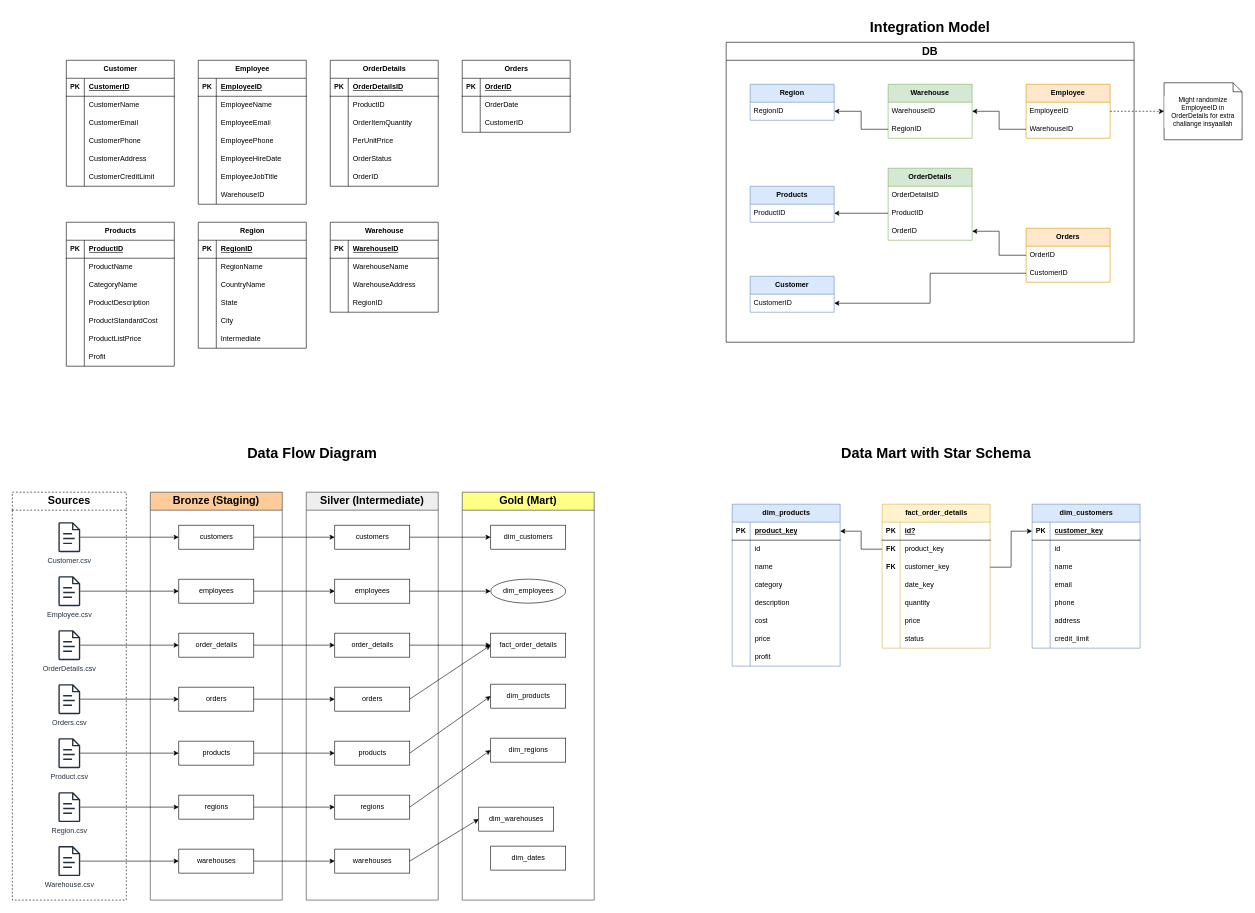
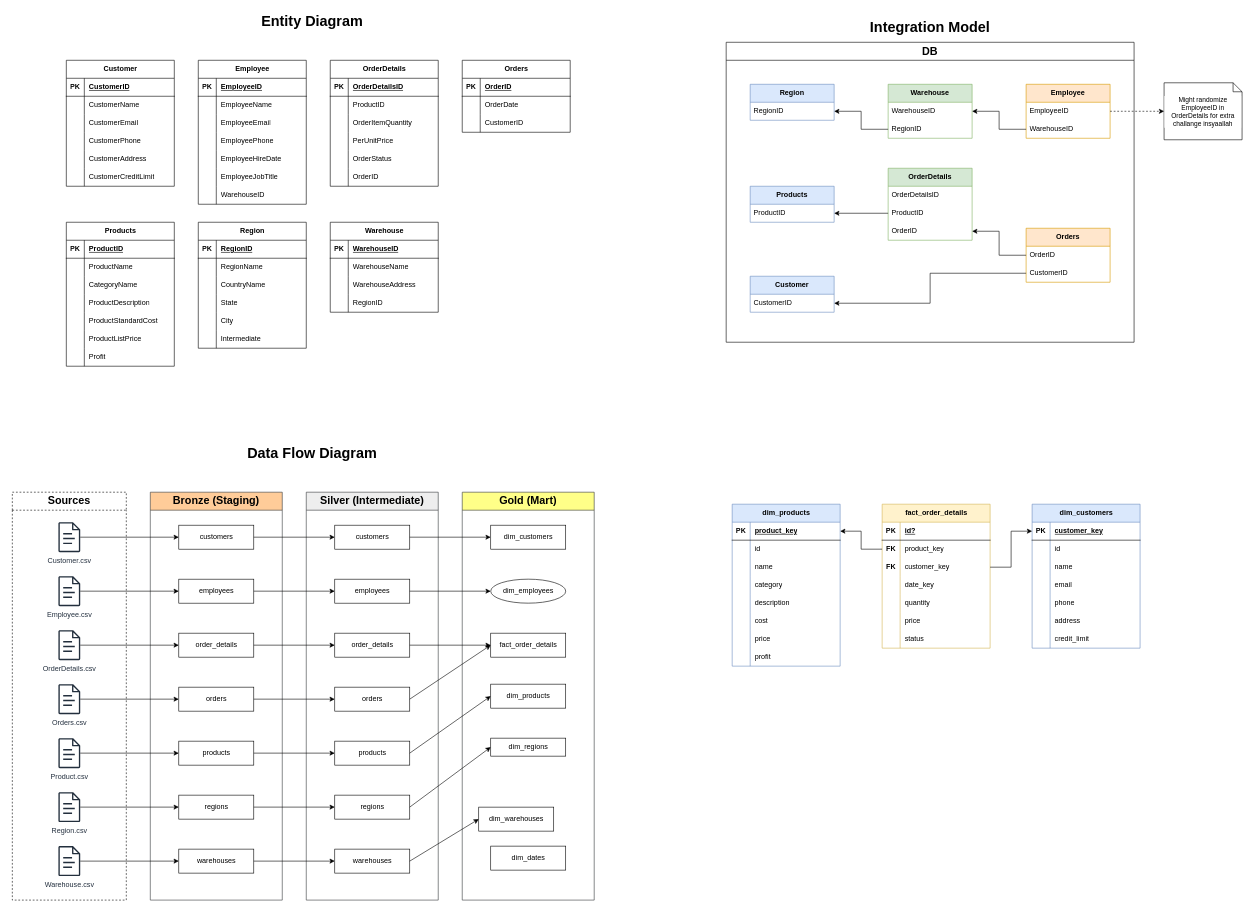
node "Entity Diagram": added
node "Data Mart with Star Schema": removed
node "dim_regions": size 75x24 -> 75x18
